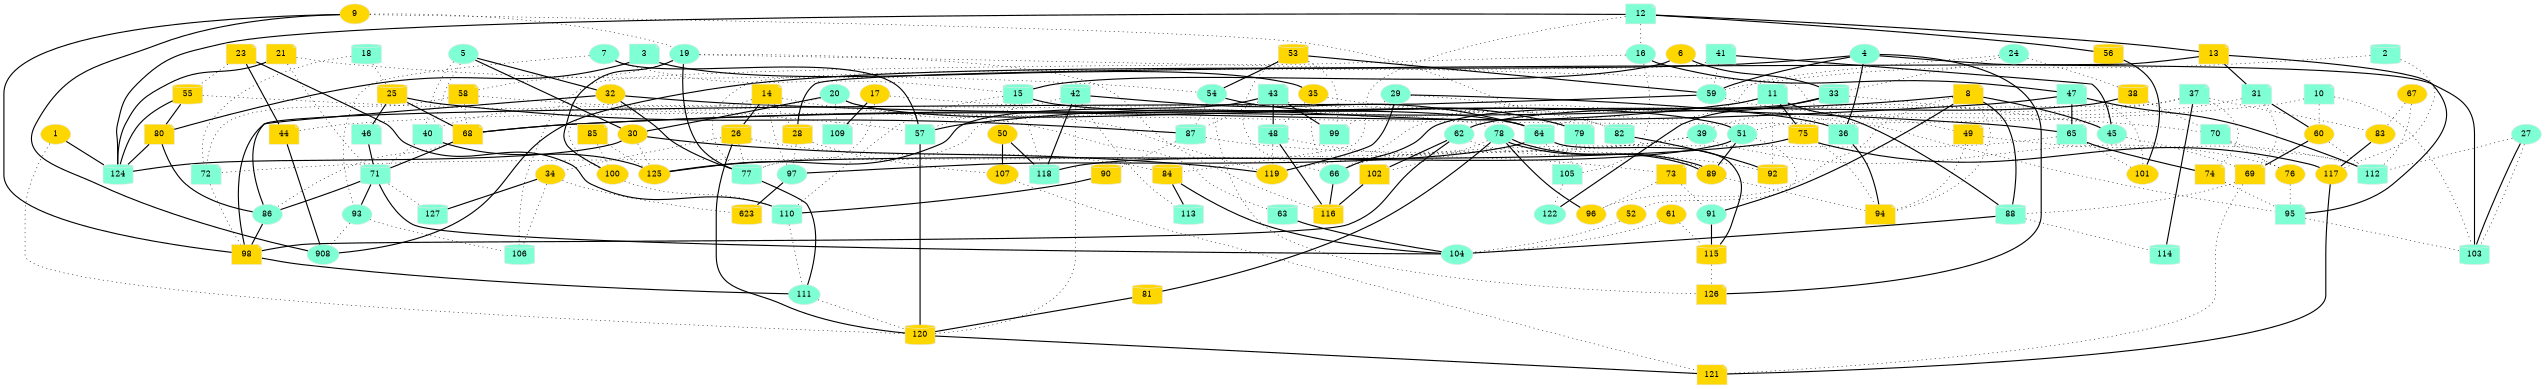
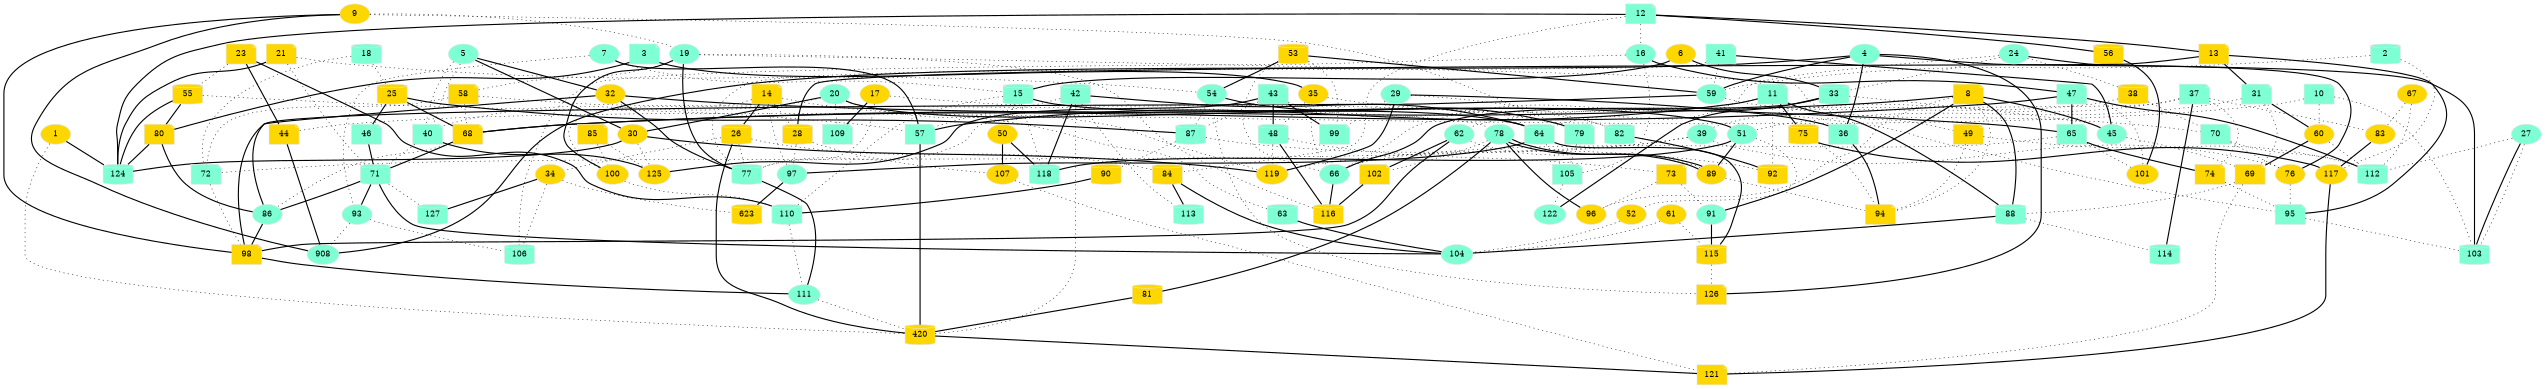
edge "24" -- "76": added
edge "38" -- "62": style bold -> dotted
edge "75" -- "125": removed
node "120": label "120" -> "420"
